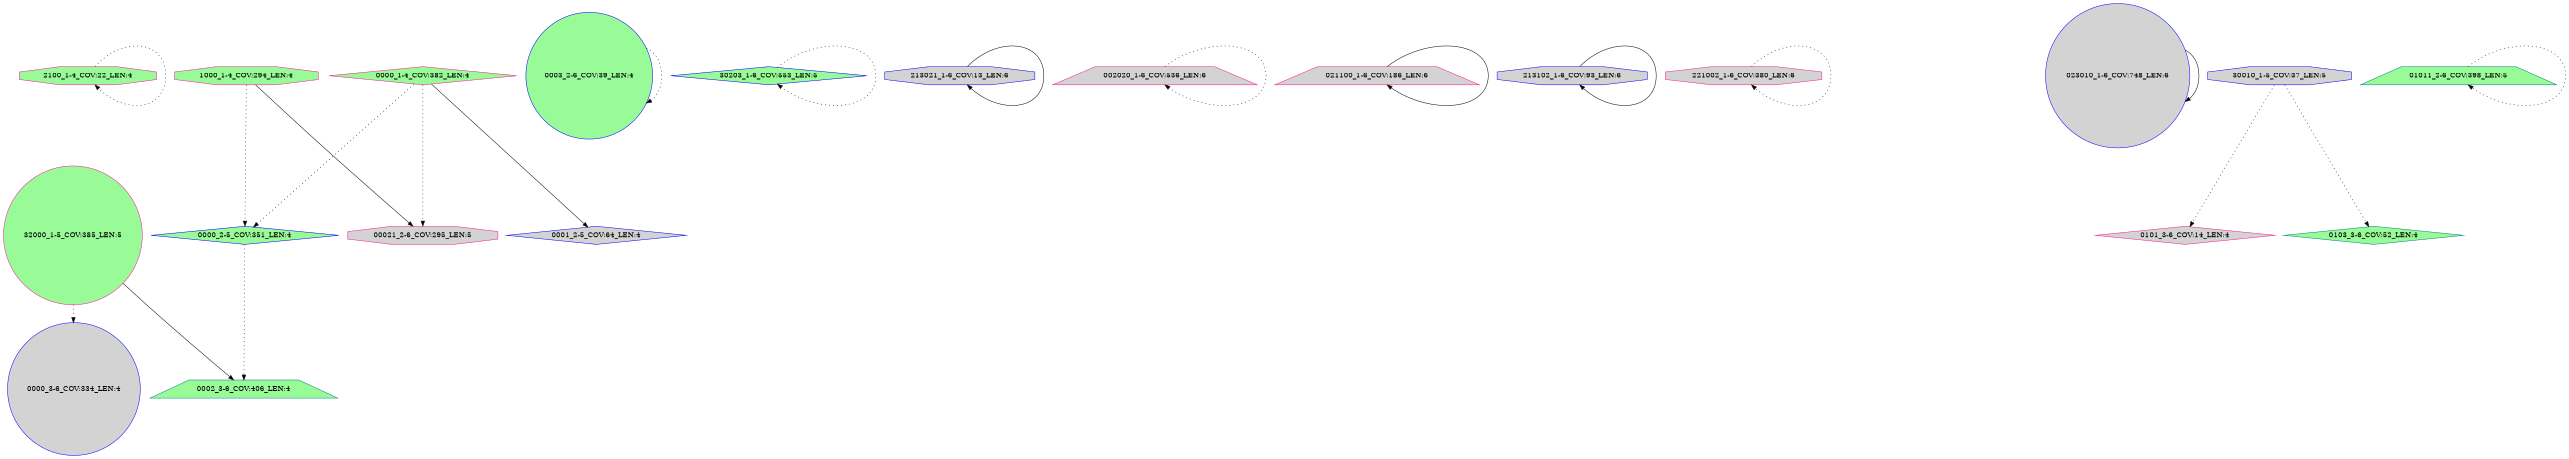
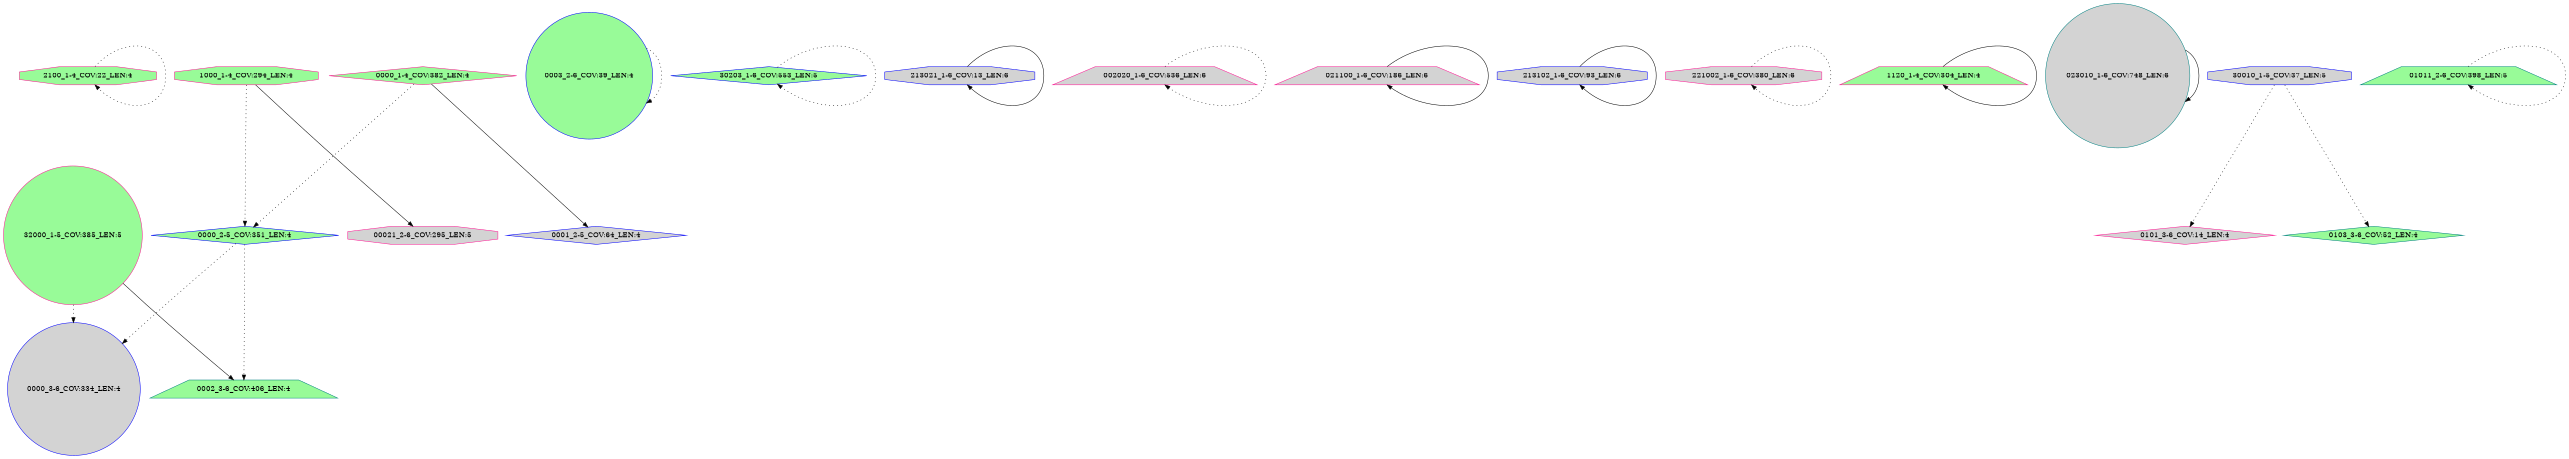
node "1120_1-4_COV:304_LEN:4": added
node "023010_1-6_COV:748_LEN:6": color blue -> teal
edge "0000_1-4_COV:382_LEN:4" -> "00021_2-6_COV:295_LEN:5": removed
edge "0000_2-5_COV:351_LEN:4" -> "0000_3-6_COV:334_LEN:4": added
